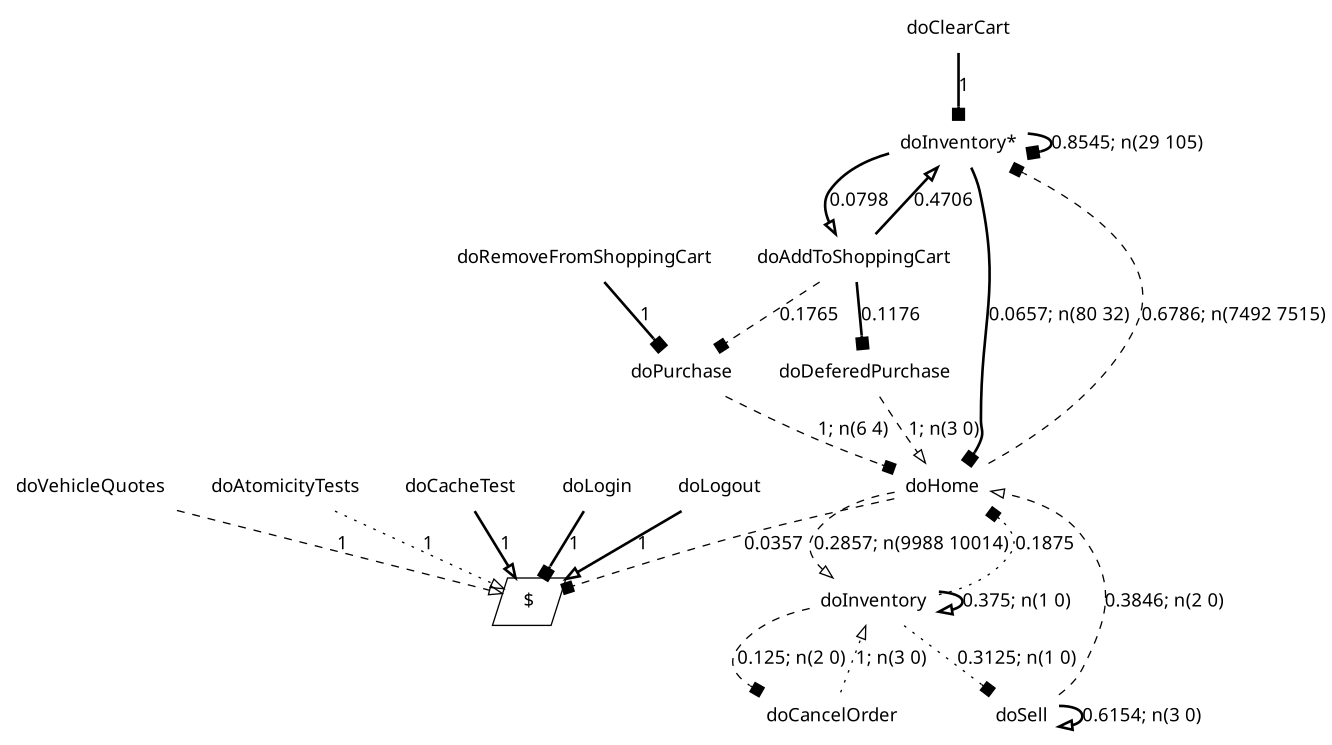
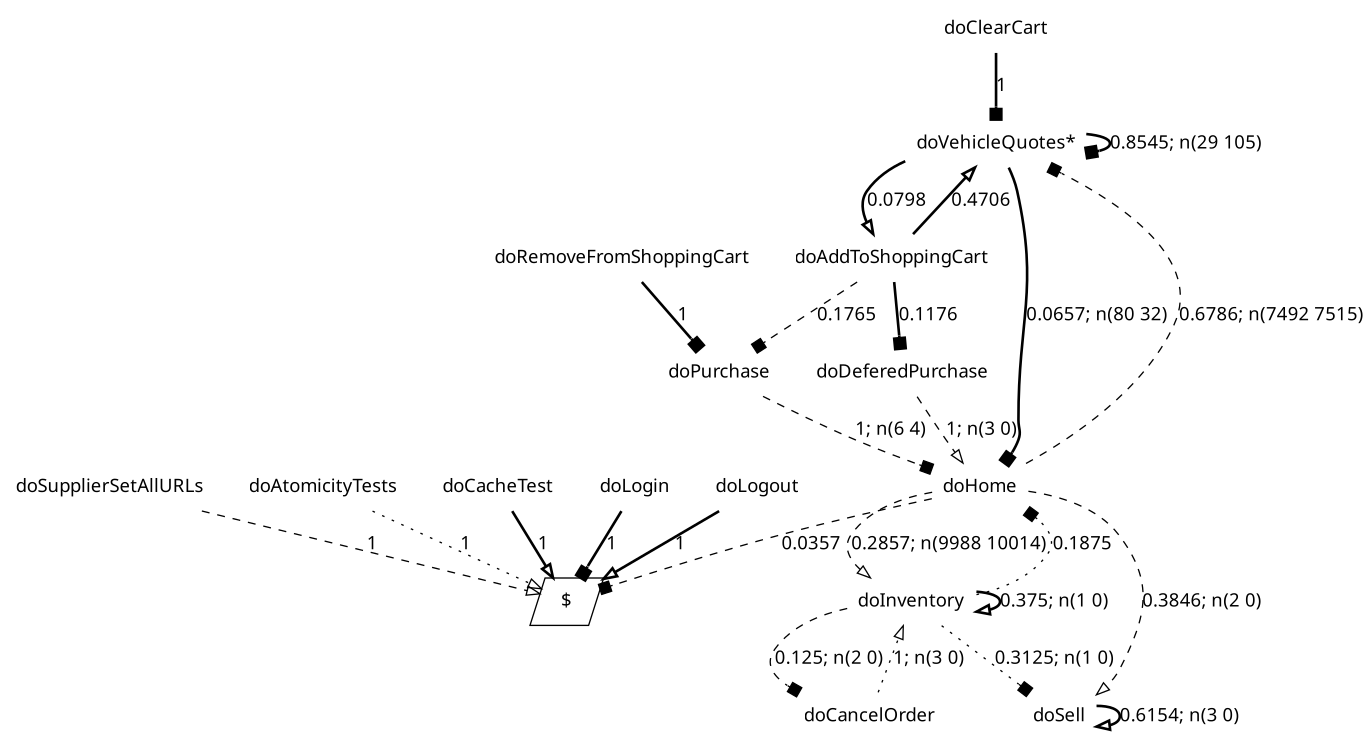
node "doInventory*": label "doInventory*" -> "doVehicleQuotes*"
node "doVehicleQuotes": label "doVehicleQuotes" -> "doSupplierSetAllURLs"
edge "doSell" -> "doHome": reversed
